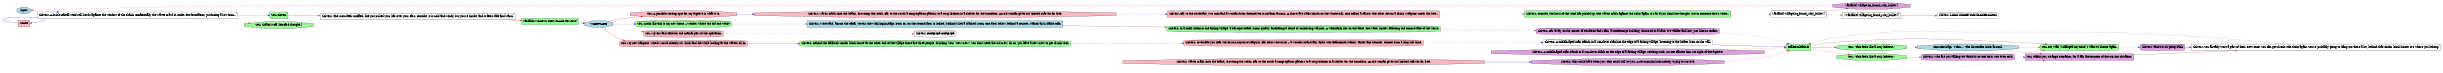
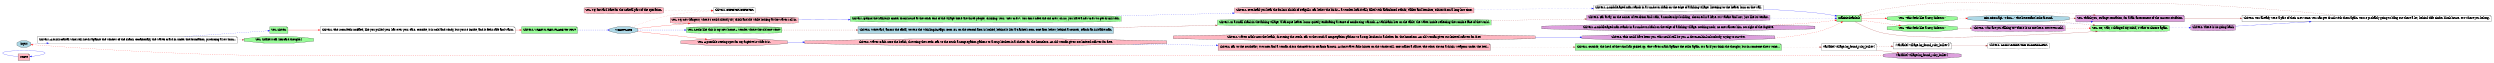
node "Variable: WHAT IS THIS PLACE TO YOU?": label "Variable: WHAT IS THIS PLACE TO YOU?" -> "Shivers: WHAT IS THIS PLACE TO YOU?"
edge "WHATPLACE" -> "You: My forward base for the coastal part of the operation.": now "WHATPLACE" -> "Shivers: FOREVER FOREVER"
